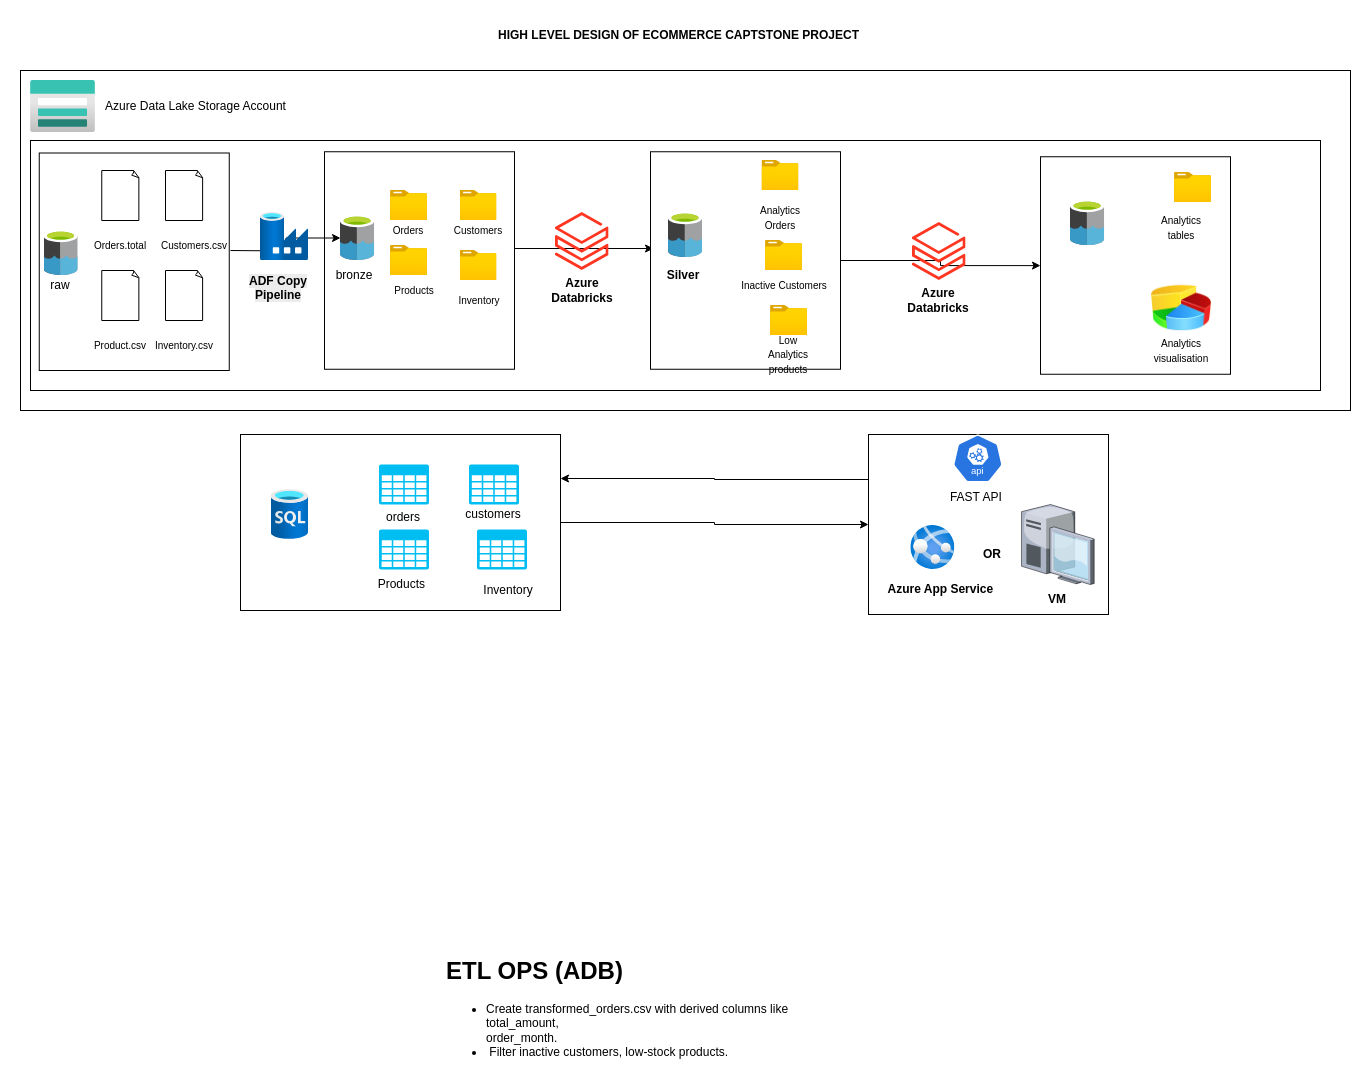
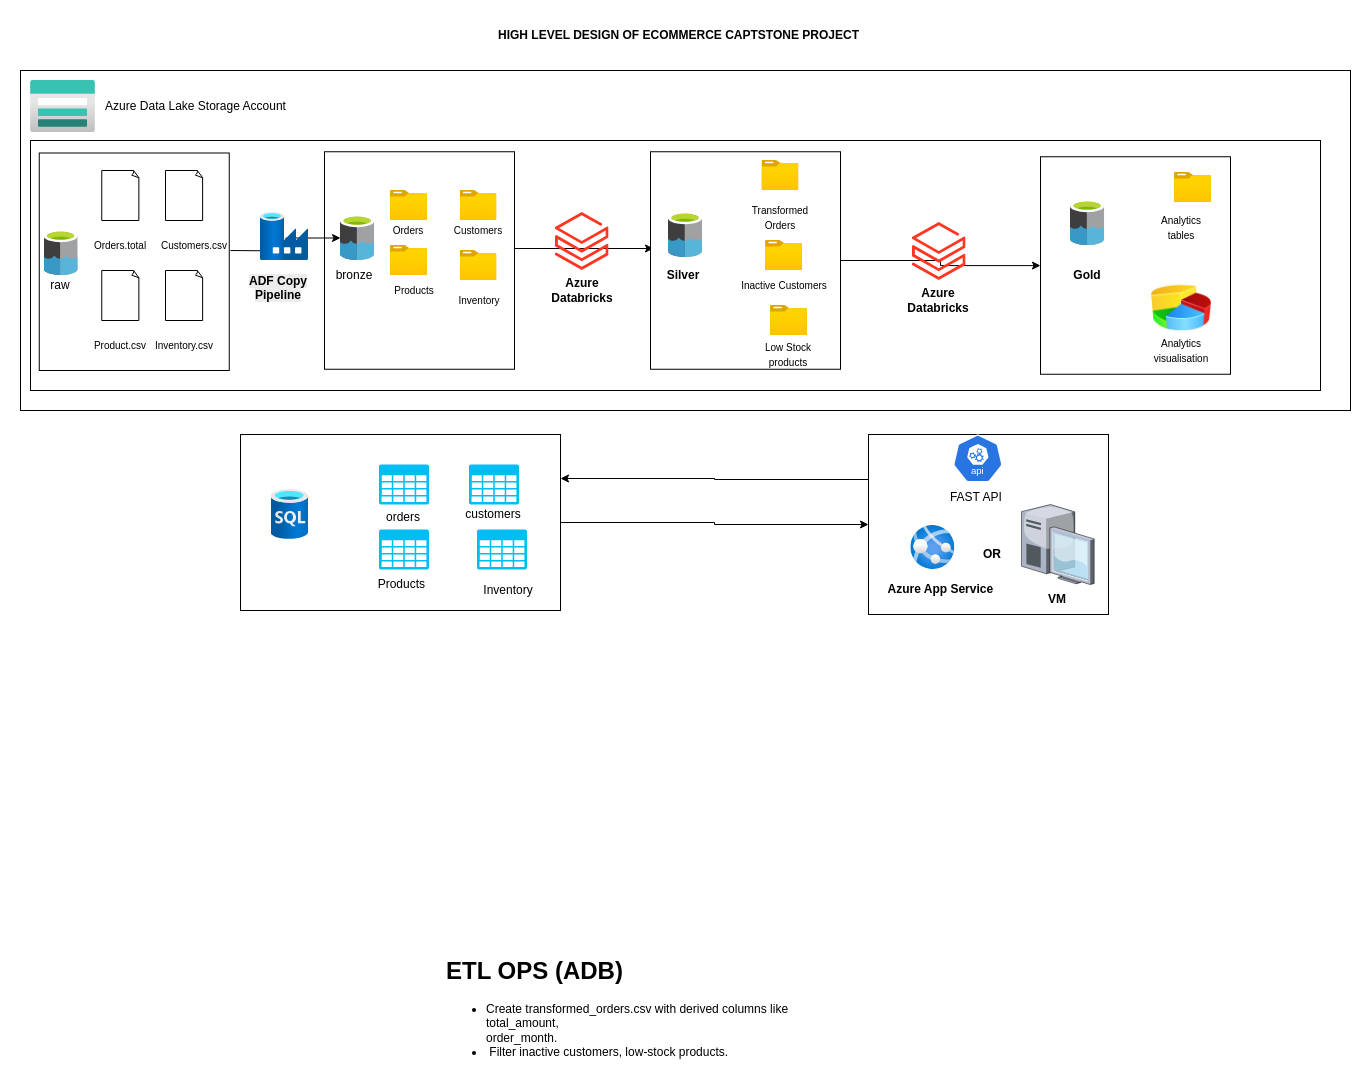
node "Analytics Orders": label "Analytics Orders" -> "Transformed Orders"
node "Gold": added
node "Low Analytics products": label "Low Analytics products" -> "Low Stock products"
